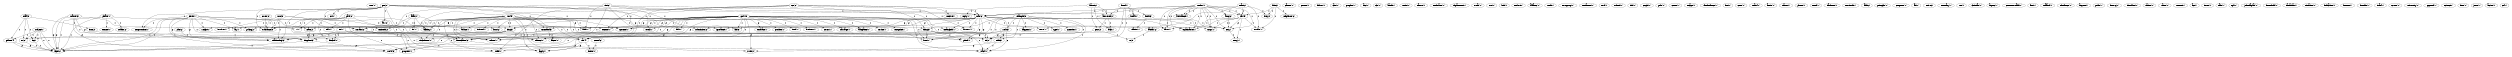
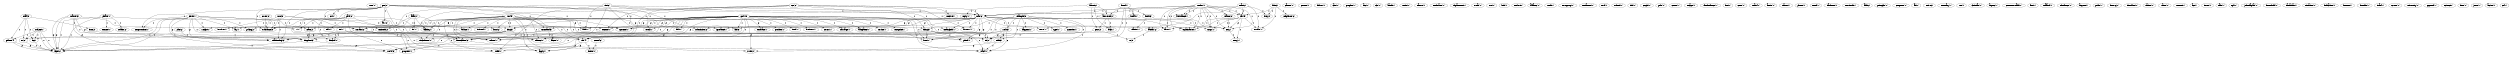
node "army(2)": label "army(2)" -> "reason(2)"
